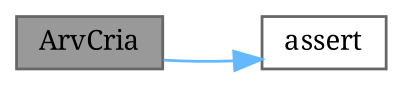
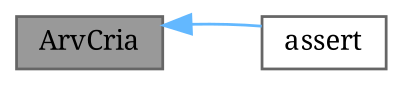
edge "ArvCria" -> "assert": reversed
